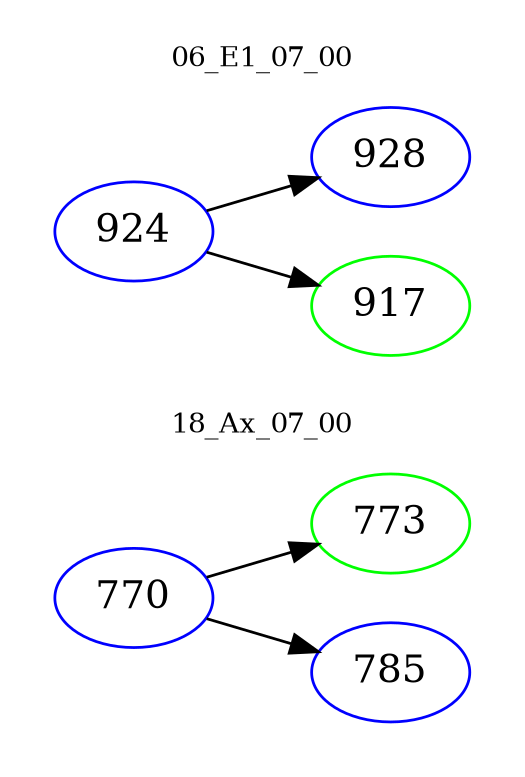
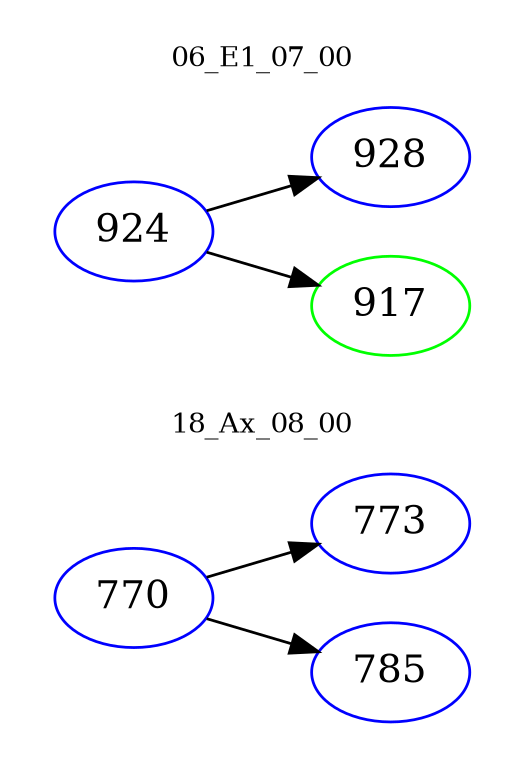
cluster "18_Ax_07_00": label "18_Ax_07_00" -> "18_Ax_08_00"
node "773": color green -> blue
